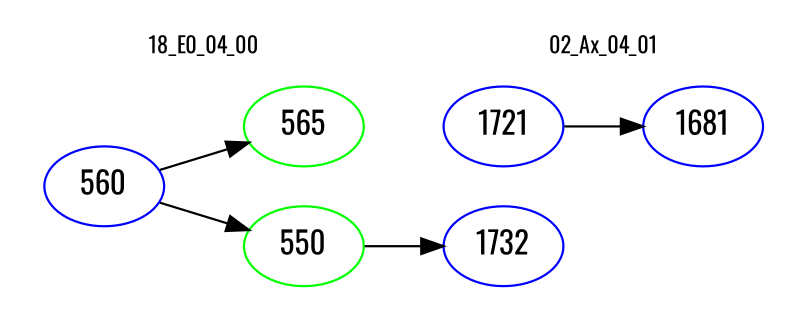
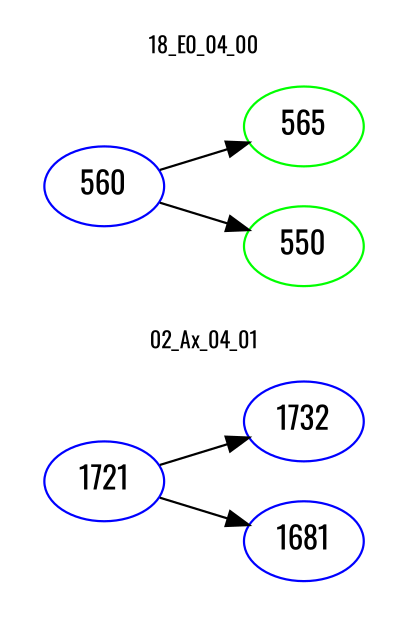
edge "550" -> "1732": now "1721" -> "1732"
